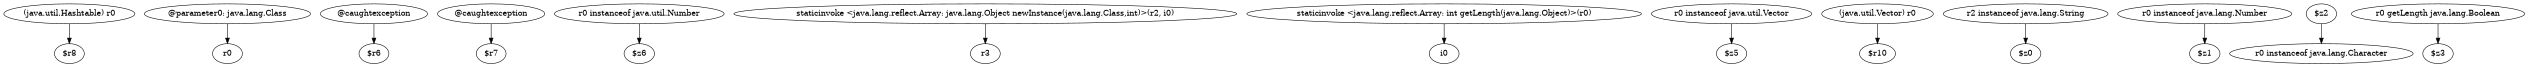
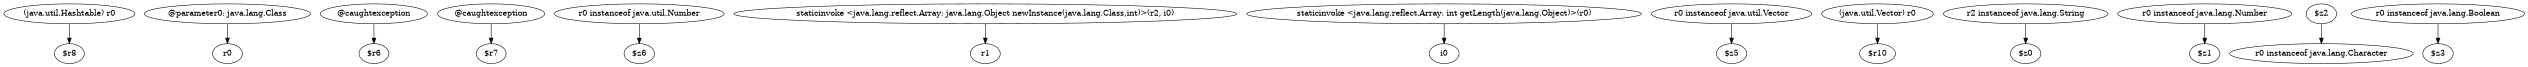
node "r0 getLength java.lang.Boolean": label "r0 getLength java.lang.Boolean" -> "r0 instanceof java.lang.Boolean"
node "r3": label "r3" -> "r1"
